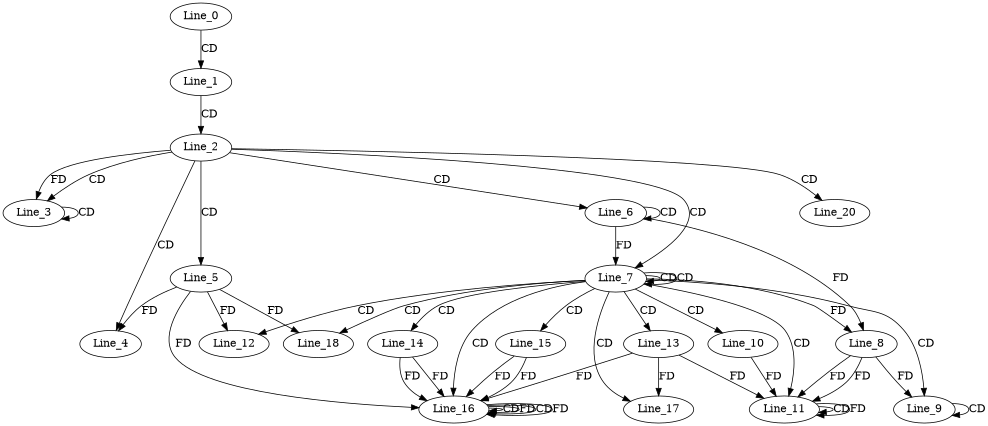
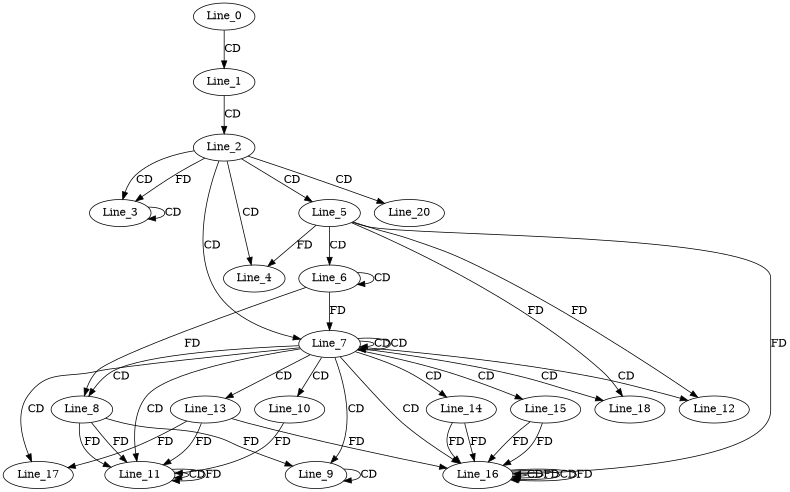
edge "Line_2" -> "Line_6": now "Line_5" -> "Line_6"
edge "Line_7" -> "Line_8": label "FD" -> "CD"
